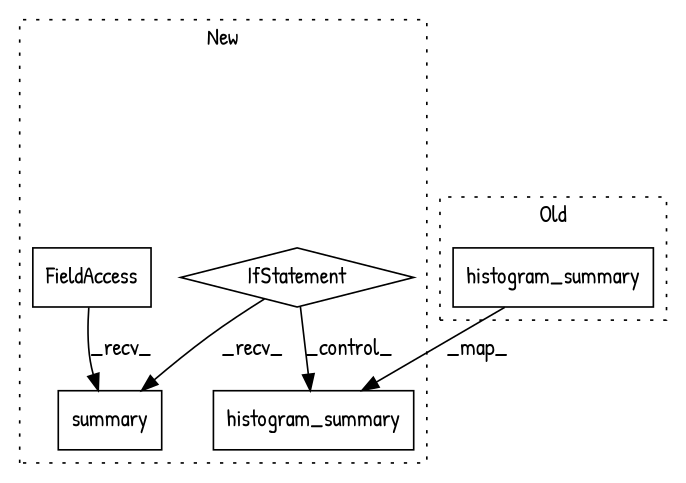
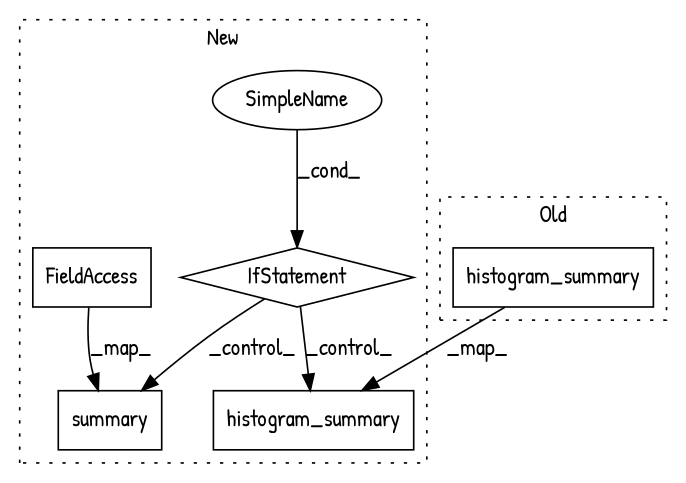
node "SimpleName": added
edge "FieldAccess" -> "summary": label "_recv_" -> "_map_"
edge "IfStatement" -> "summary": label "_recv_" -> "_control_"
